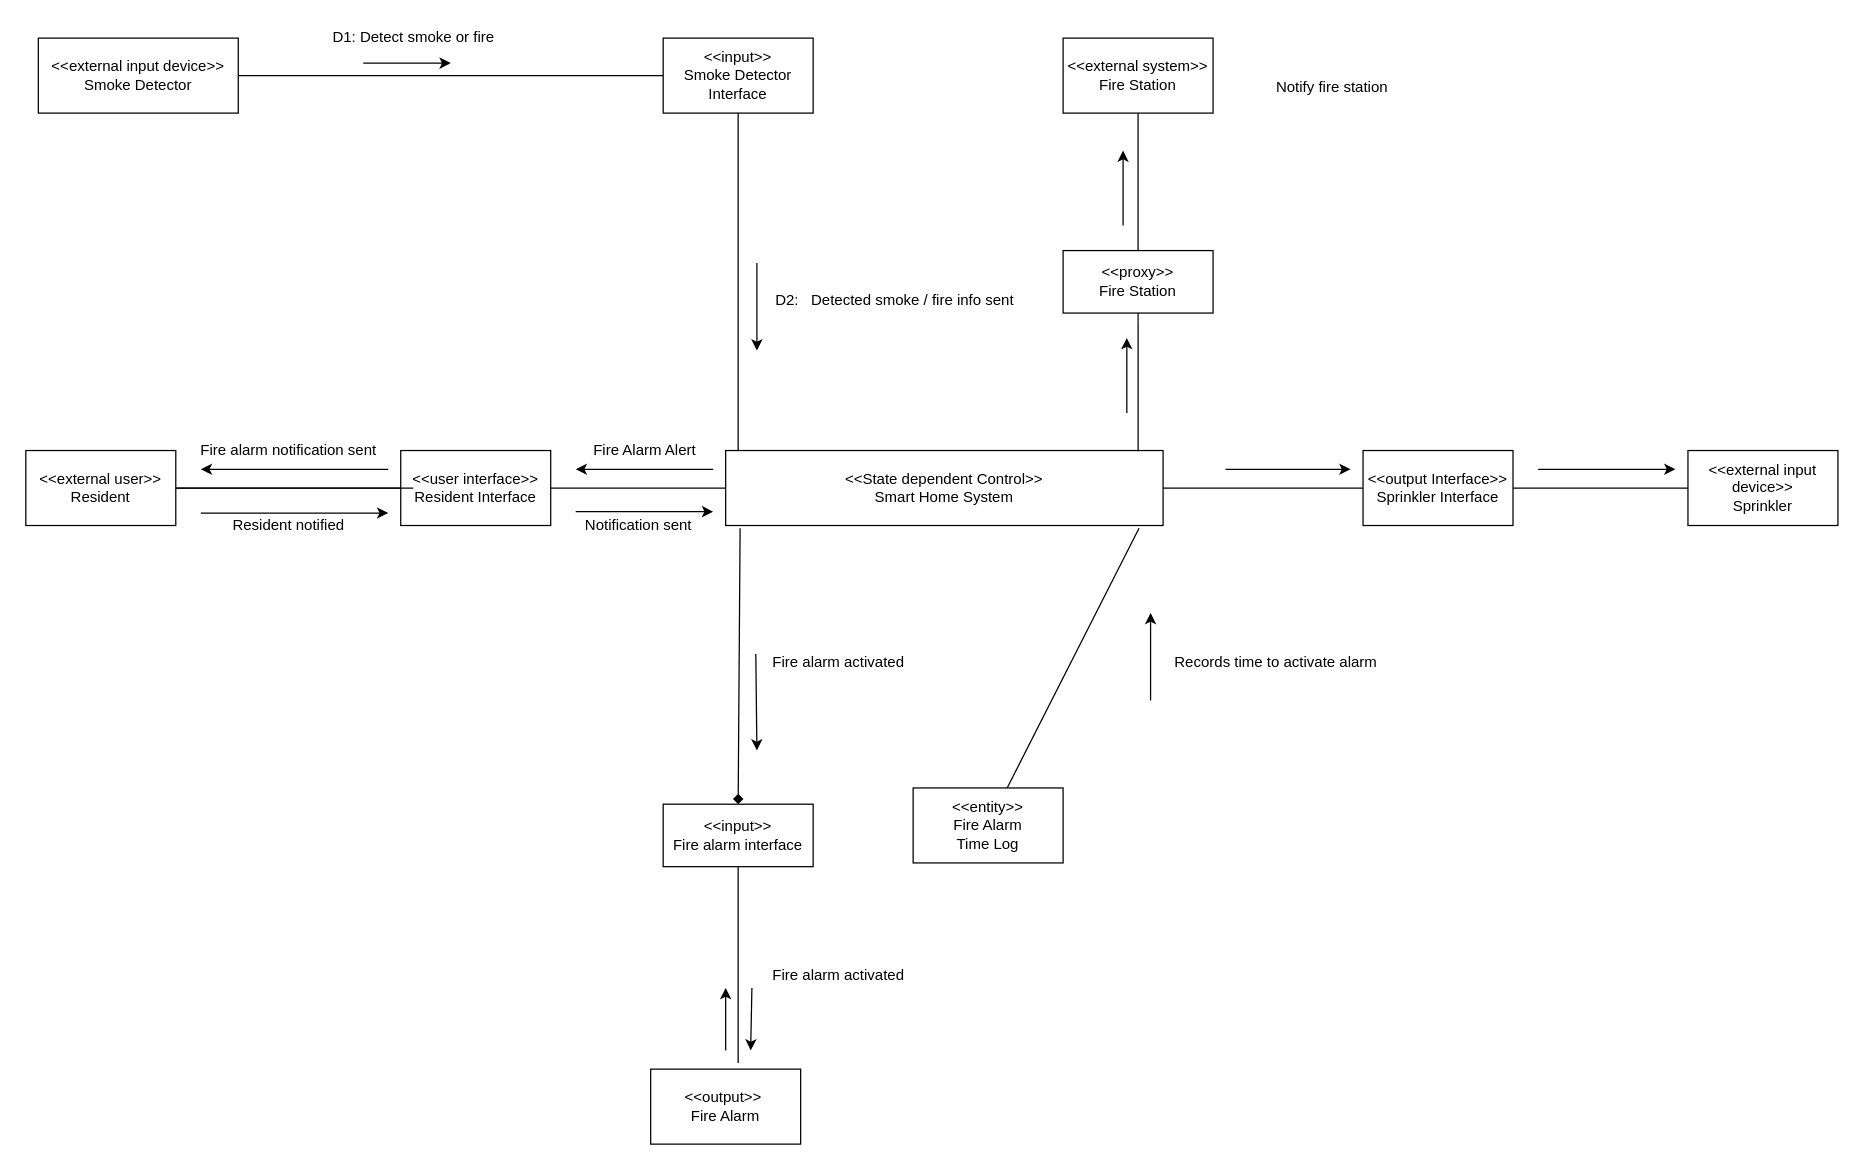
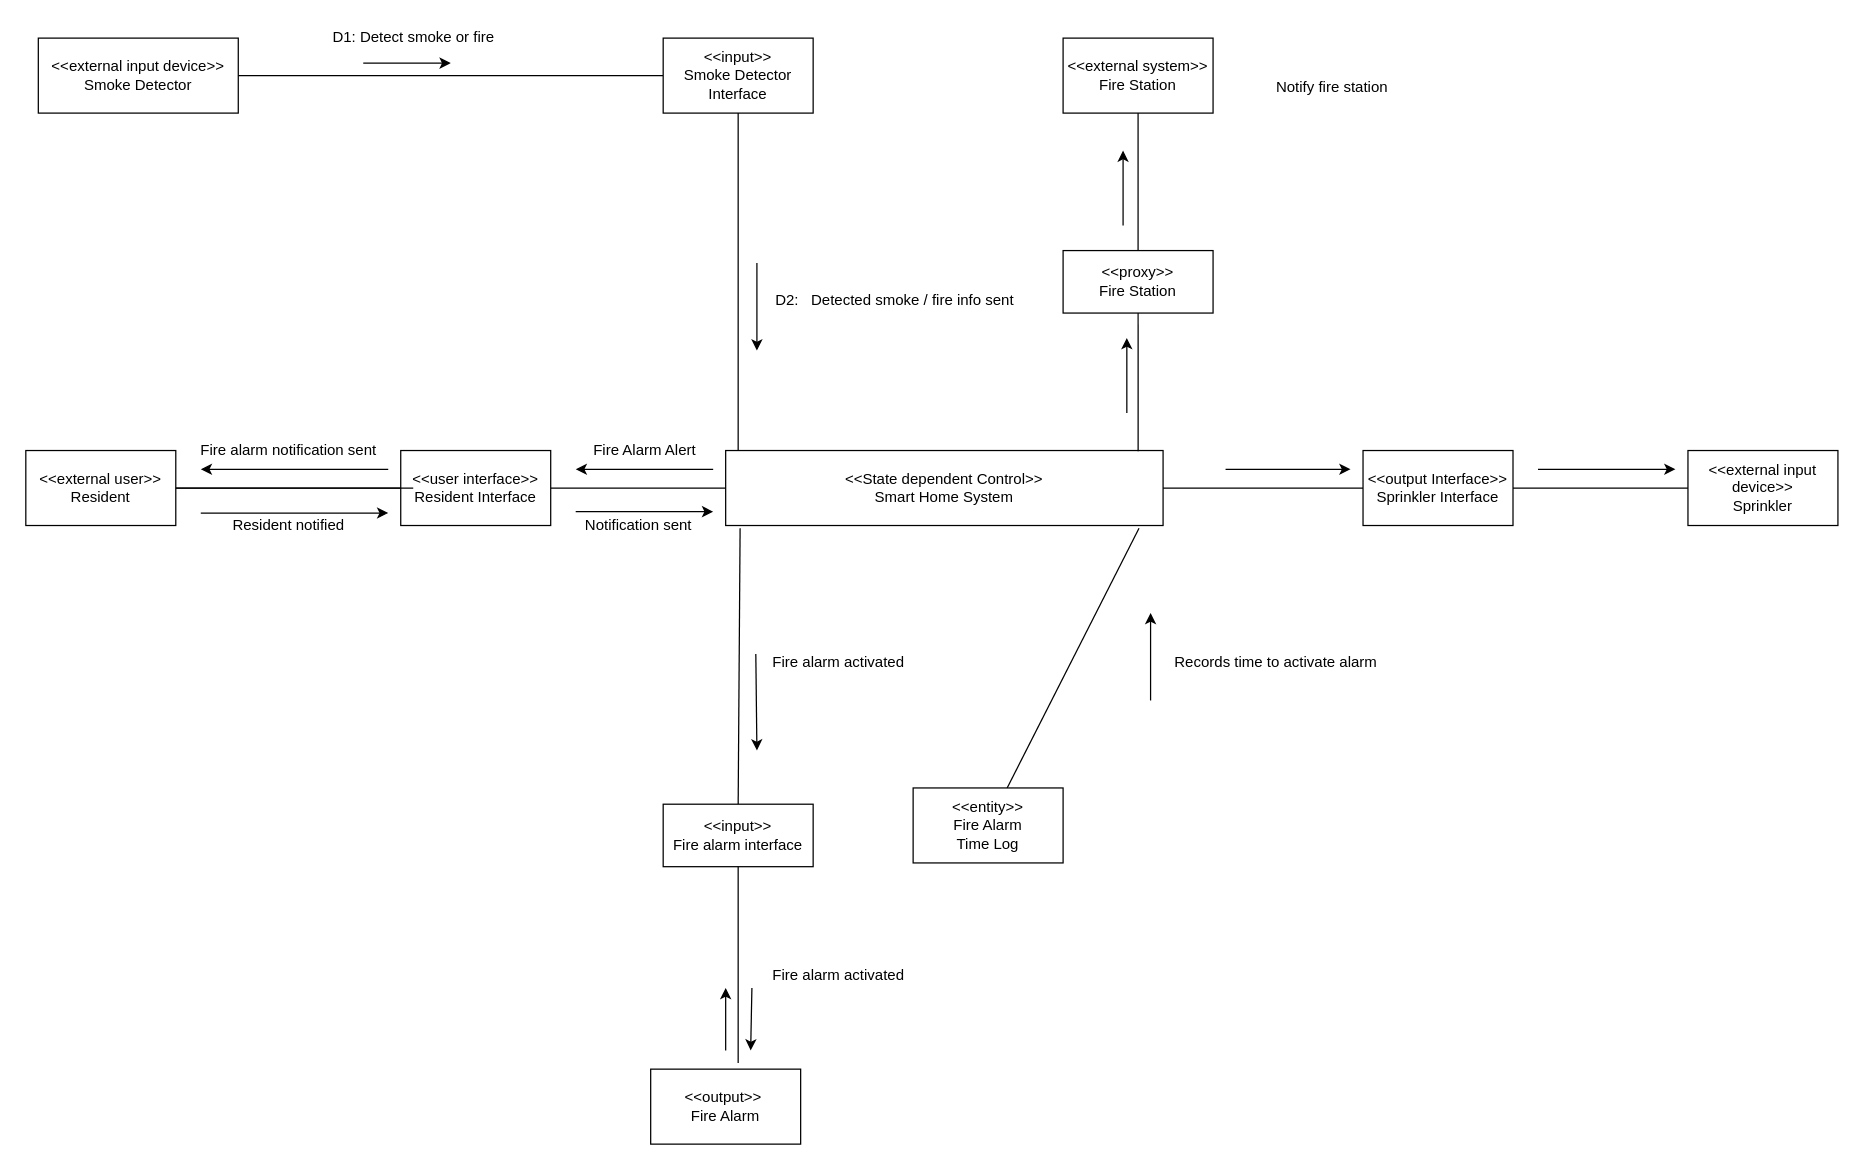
edge "<<State dependent Control>> Smart Home System" -> "<<input>> Fire alarm interface": arrowhead diamond -> none
